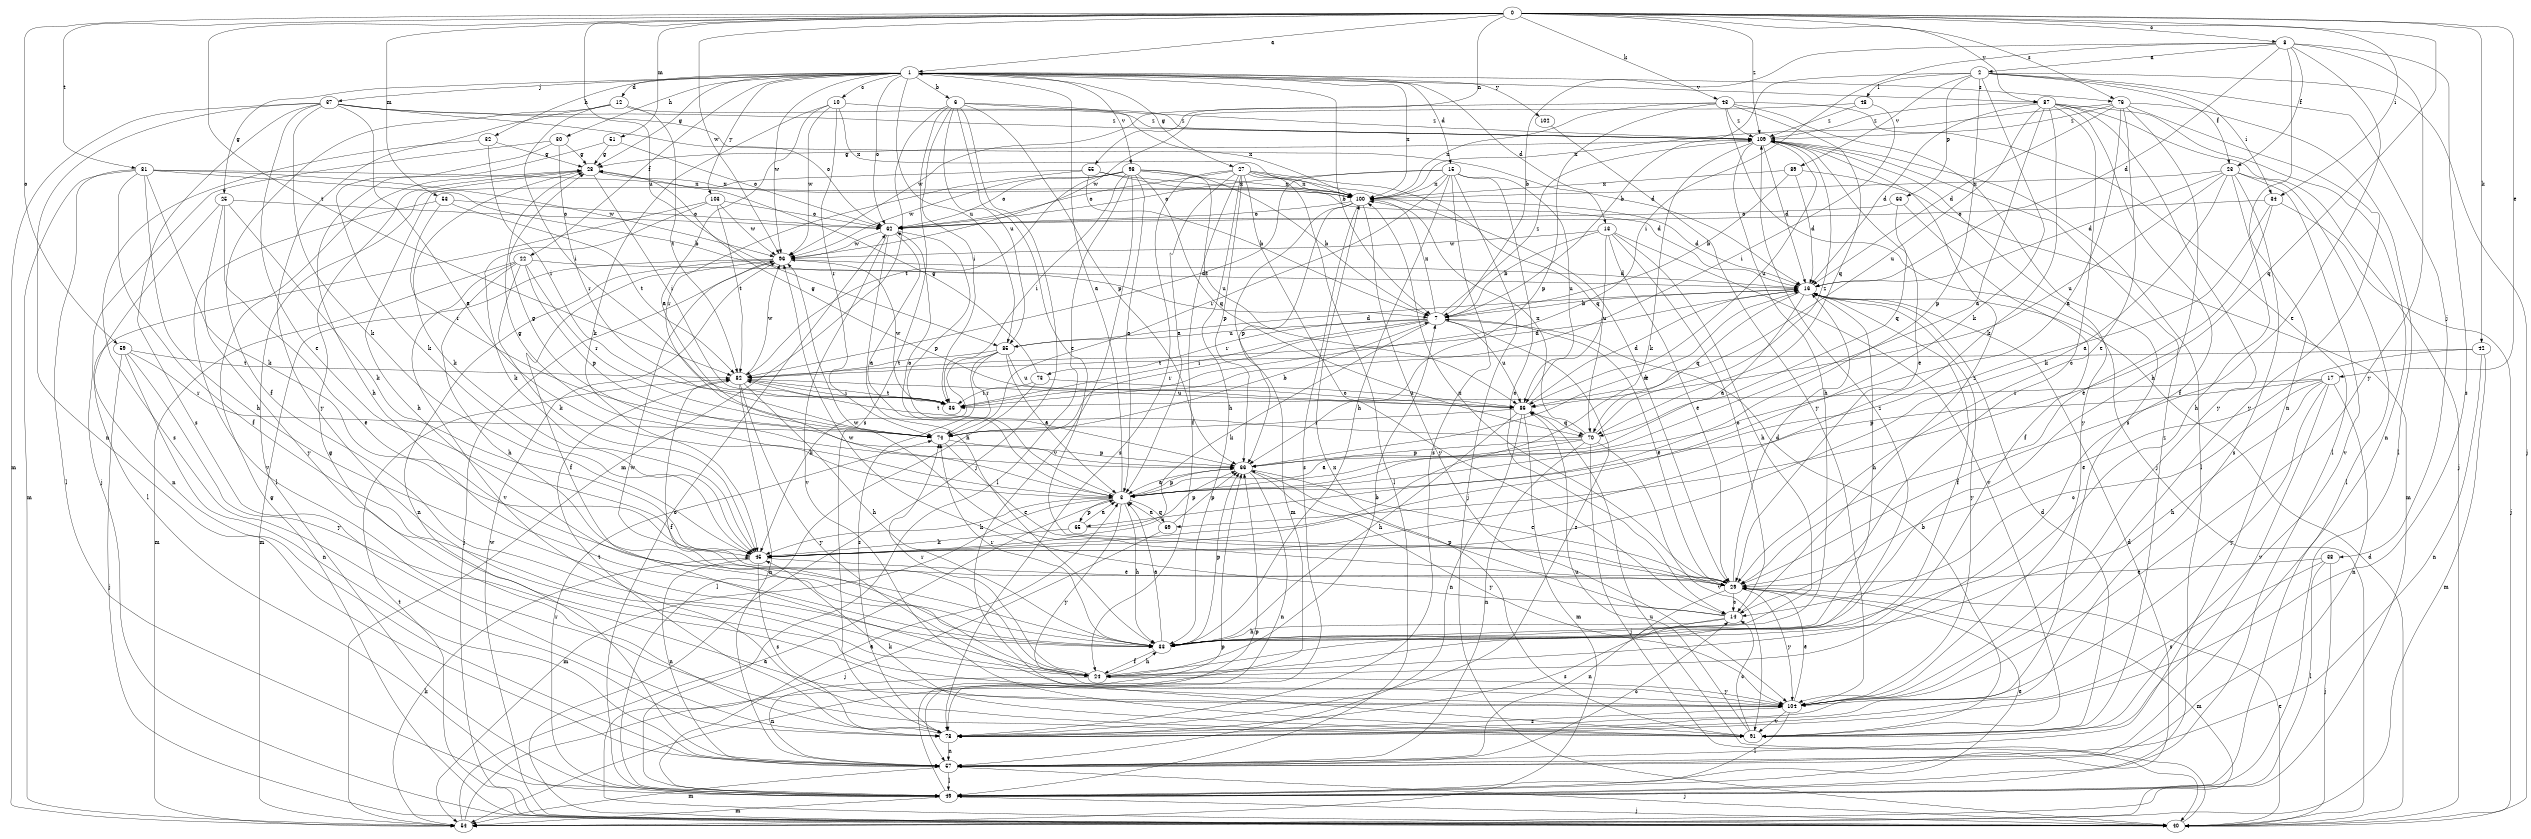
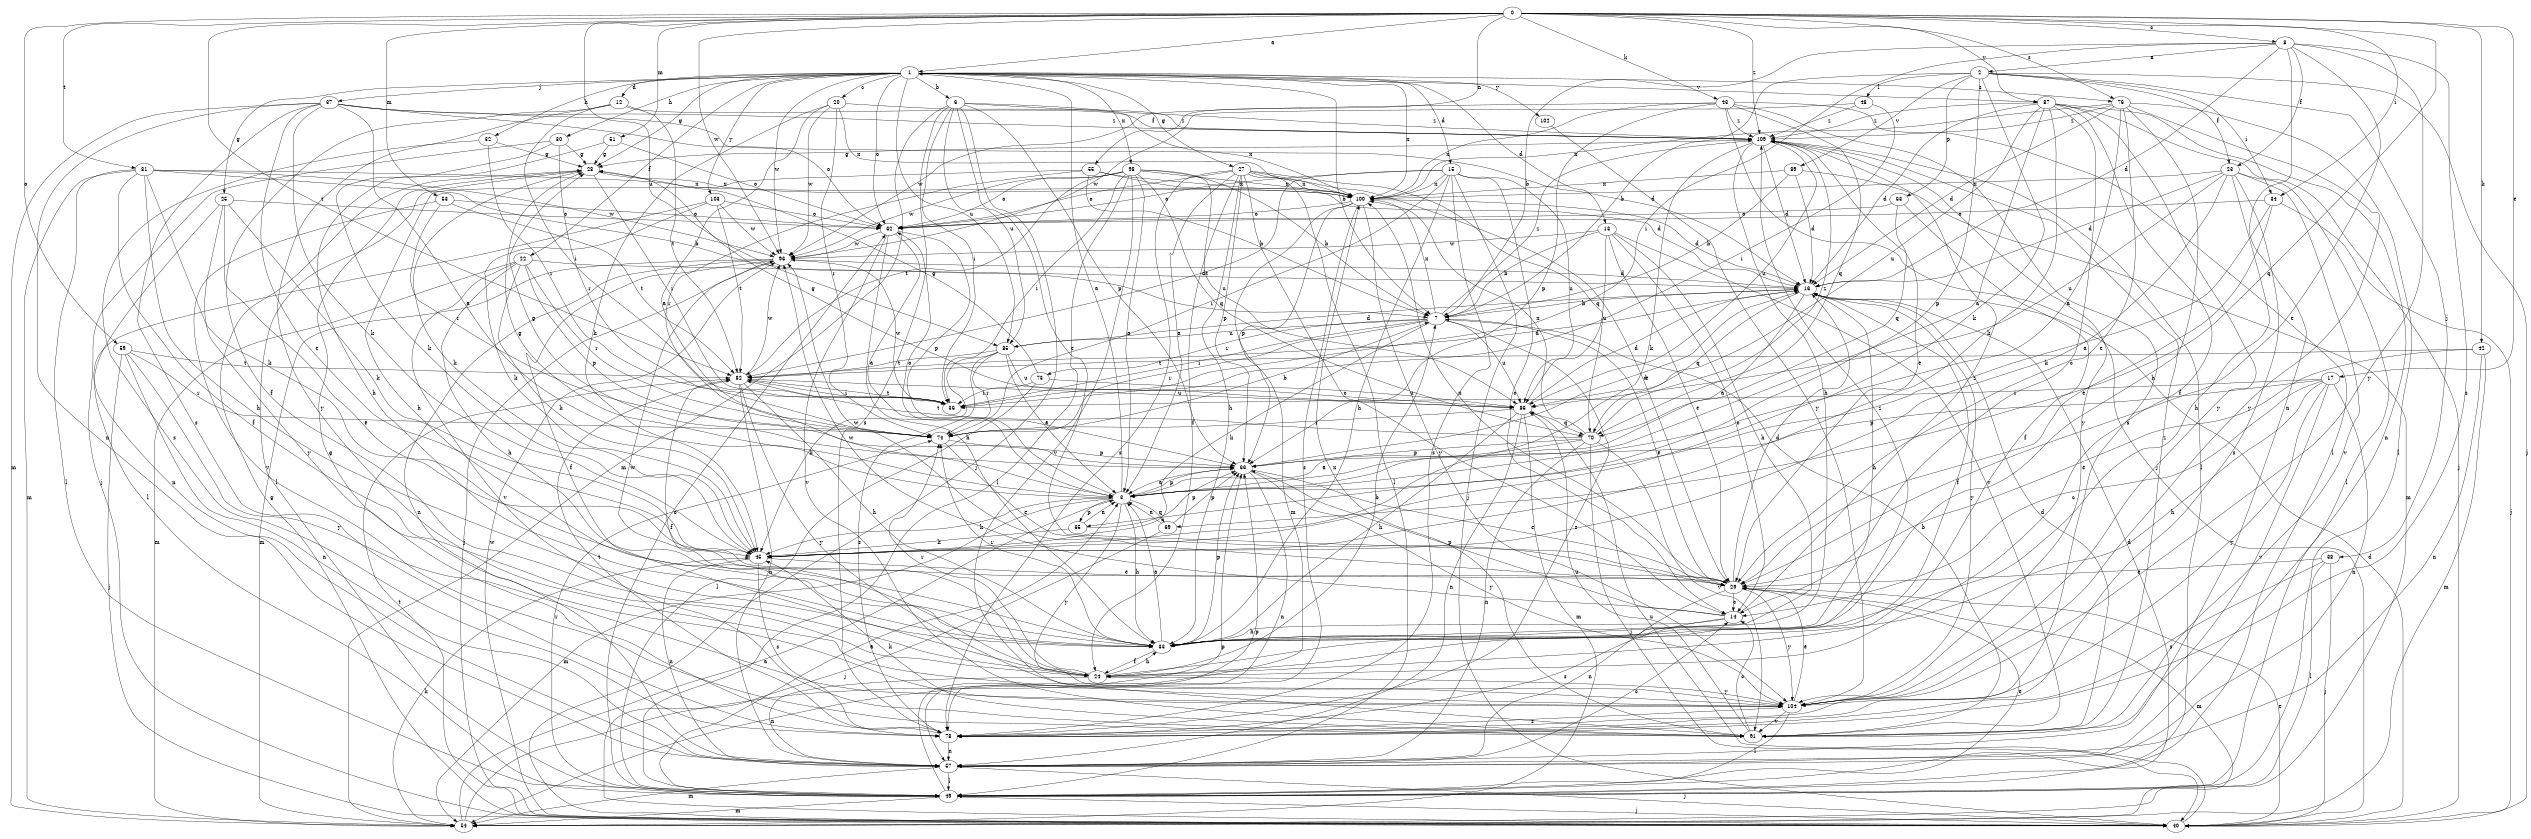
node "10": label "10" -> "20"
edge "1" -> "98": label "v" -> "x"
edge "12" -> "109": label "z" -> "f"
